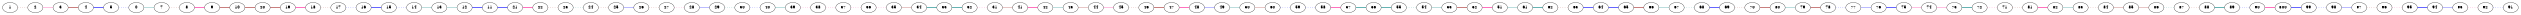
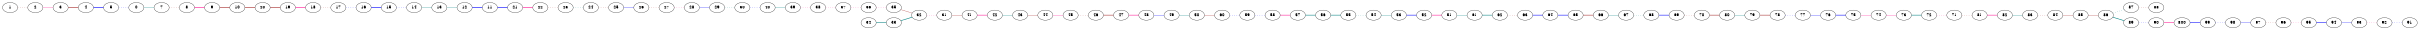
edge "35" -- "34": now "35" -- "32"
edge "53" -- "52": color brown -> blue
edge "88" -- "89": now "86" -- "89"
